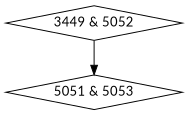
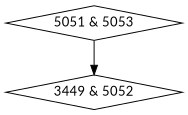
edge "3449 & 5052" -> "5051 & 5053": reversed
